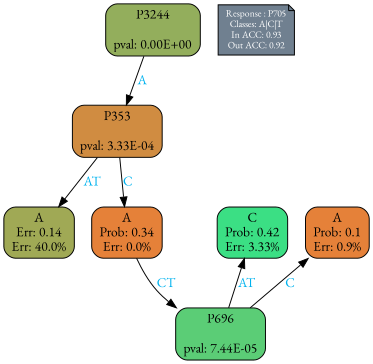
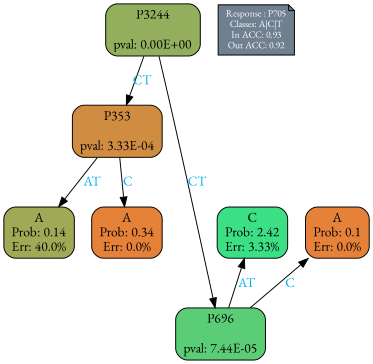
edge "P3244 pval: 0.00E+00" -> "P353 pval: 3.33E-04": label "A" -> "CT"
node "A Err: 0.14 Err: 40.0%": label "A Err: 0.14 Err: 40.0%" -> "A Prob: 0.14 Err: 40.0%"
node "C Prob: 0.42 Err: 3.33%": label "C Prob: 0.42 Err: 3.33%" -> "C Prob: 2.42 Err: 3.33%"
node "A Prob: 0.1 Err: 0.9%": label "A Prob: 0.1 Err: 0.9%" -> "A Prob: 0.1 Err: 0.0%"
edge "A Prob: 0.34 Err: 0.0%" -> "P696 pval: 7.44E-05": now "P3244 pval: 0.00E+00" -> "P696 pval: 7.44E-05"
